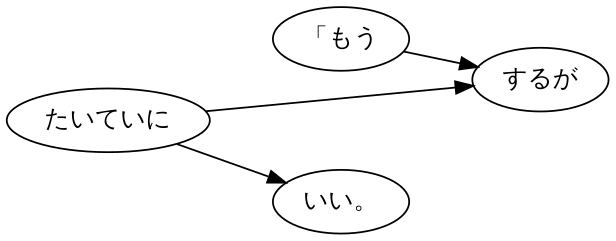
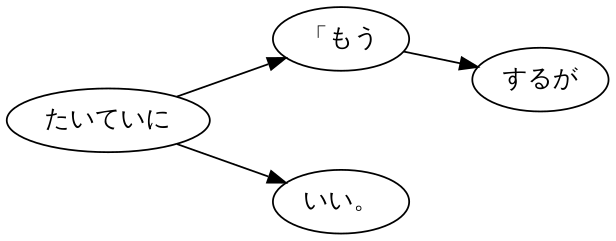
edge "たいていに" -> "するが": now "たいていに" -> "「もう"
